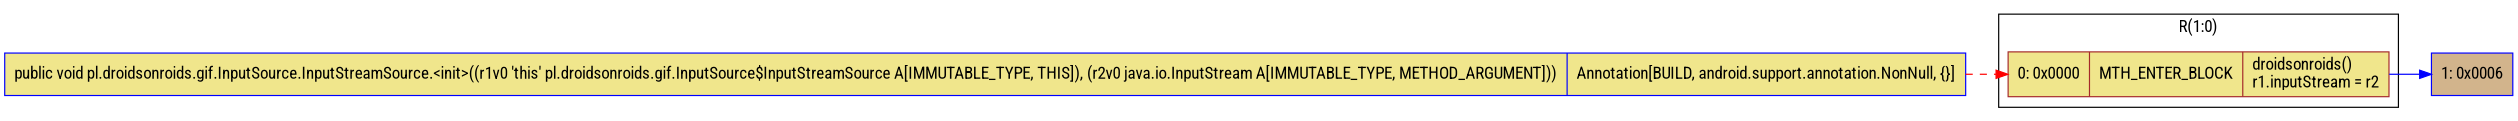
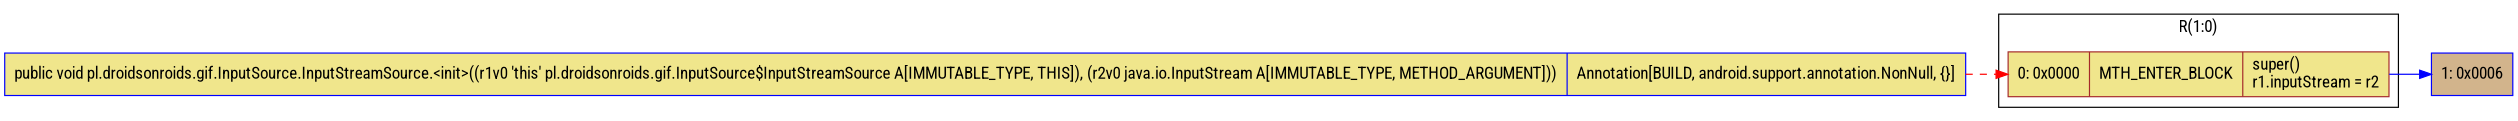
node "0: 0x0000": text "droidsonroids()" -> "super()"
